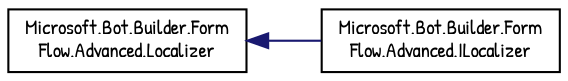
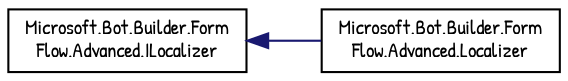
edge "Microsoft.Bot.Builder.Form Flow.Advanced.ILocalizer" -> "Microsoft.Bot.Builder.Form Flow.Advanced.Localizer": reversed
